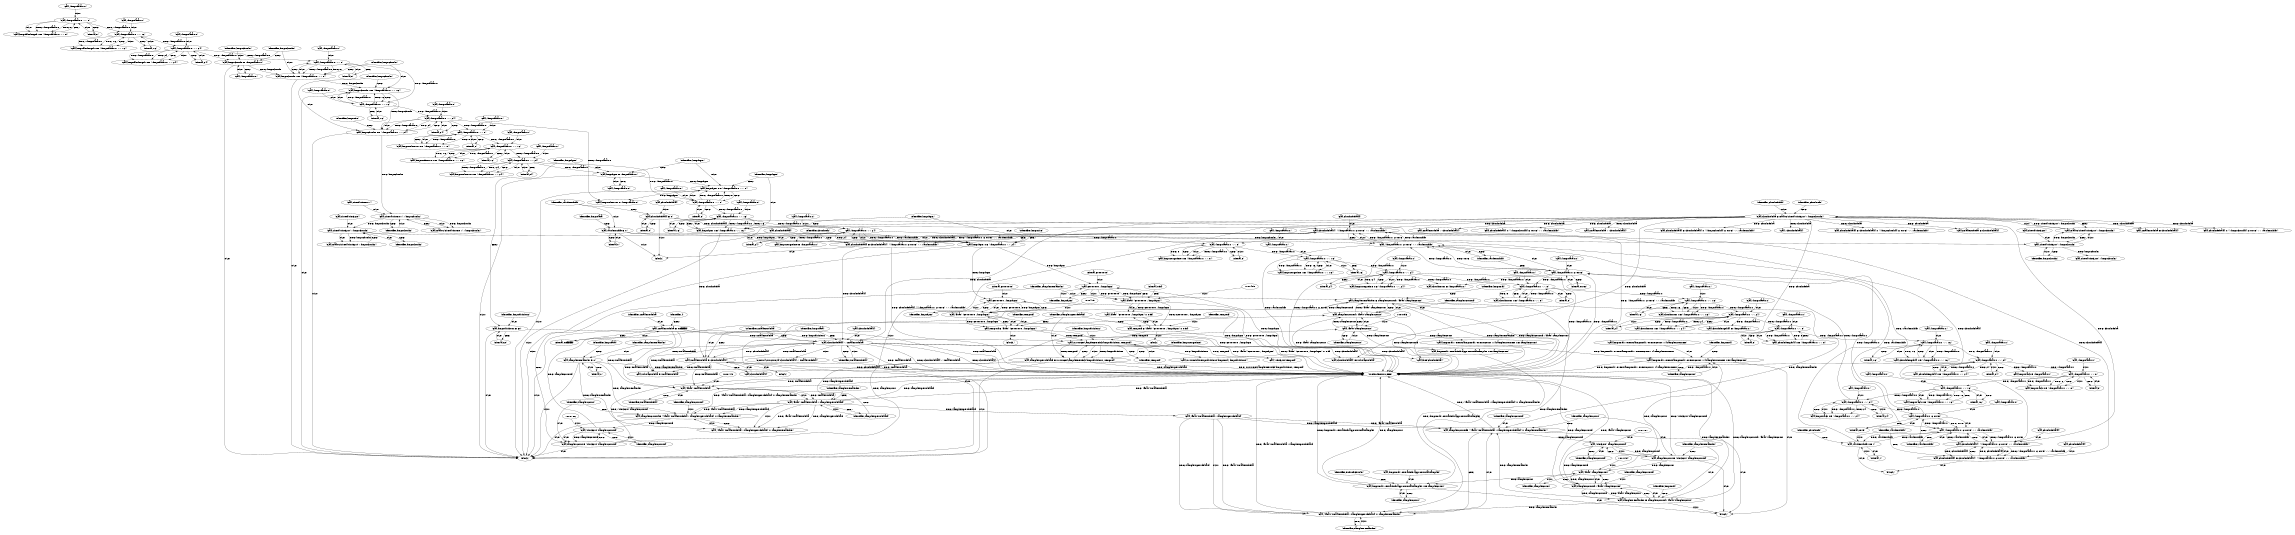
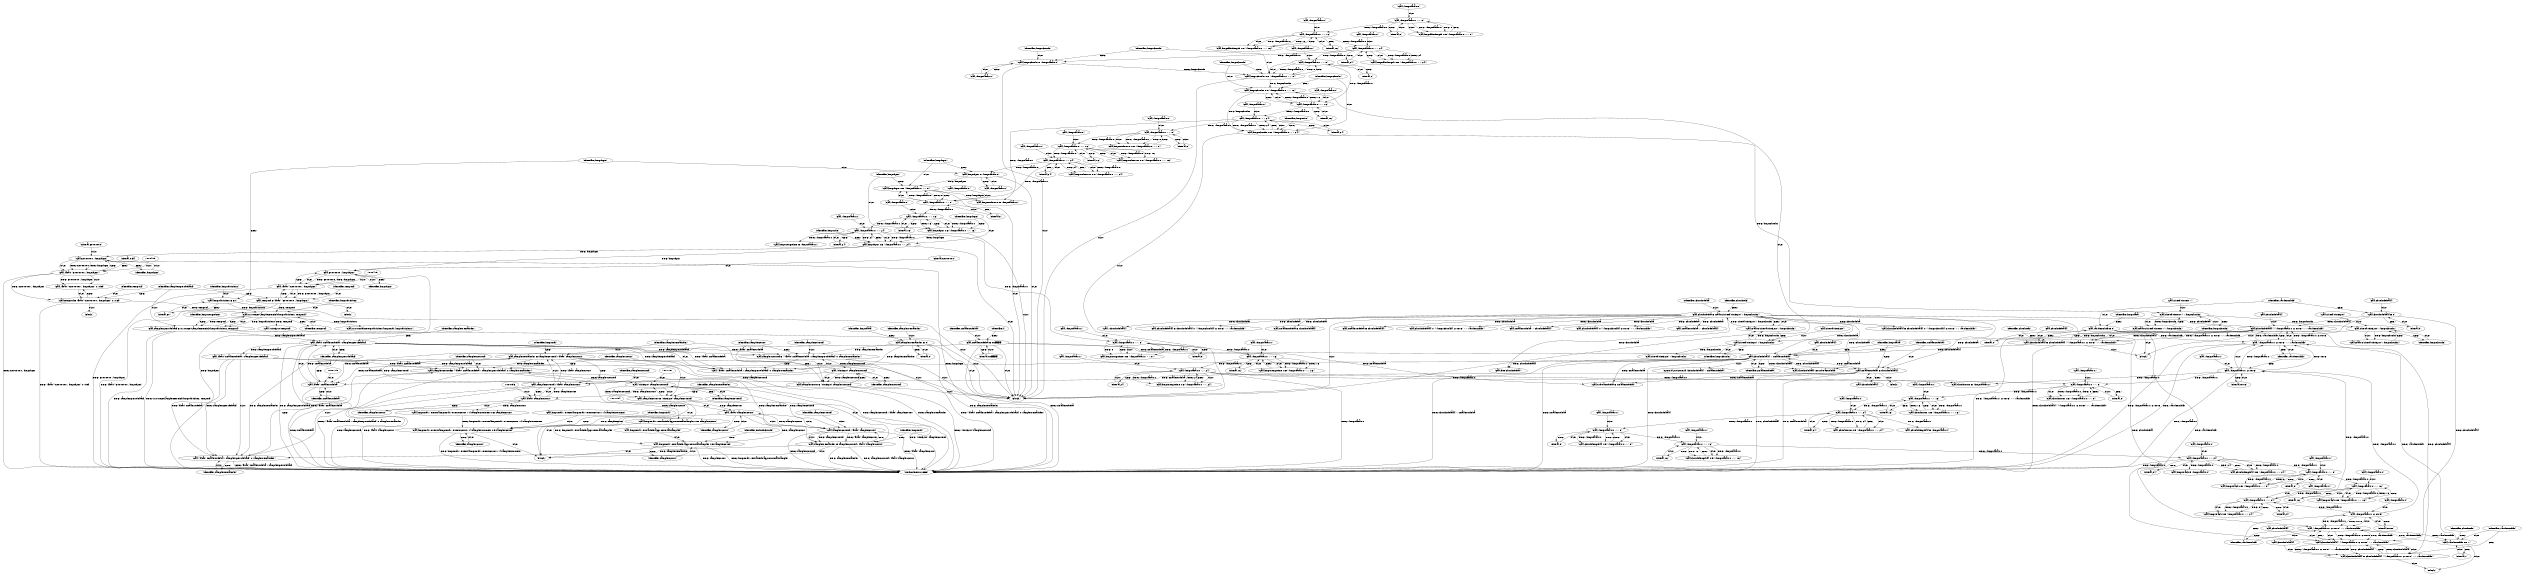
edge "(MethodReturn,RET)" -> "(Call,(float) smallest_delta)": reversed
node "1000786": removed
edge "(Call,var_len_shift += 7)" -> "(Literal,7)": label "AST: " -> "CFG: "
